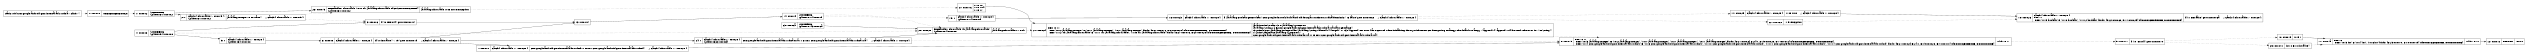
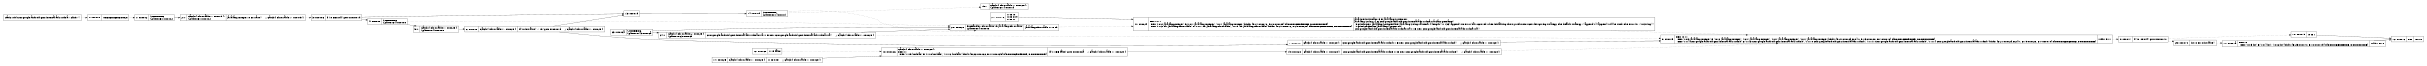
node "26: 0x0075": removed
node "16: 0x0023": removed
node "22: 0x0068": text "r1 = exception" -> "r1 = false"
edge "4: 0x0008" -> "3: 0x0006": reversed
edge "10: 0x0019" -> "11: 0x001a": now "10: 0x0019" -> "12: 0x001c"
edge "6: 0x000e" -> "24: ?": now "23: 0x006a" -> "24: ?"
node "12: 0x001c": text "RETURN" -> "PHI"
node "19: 0x0028": added
